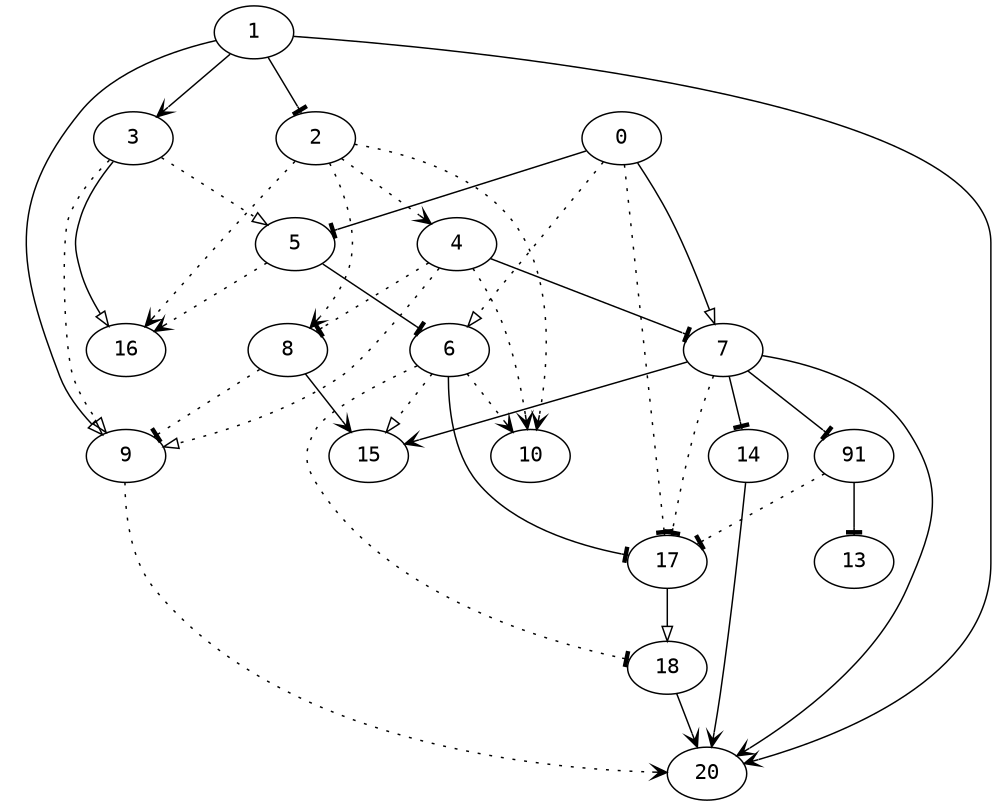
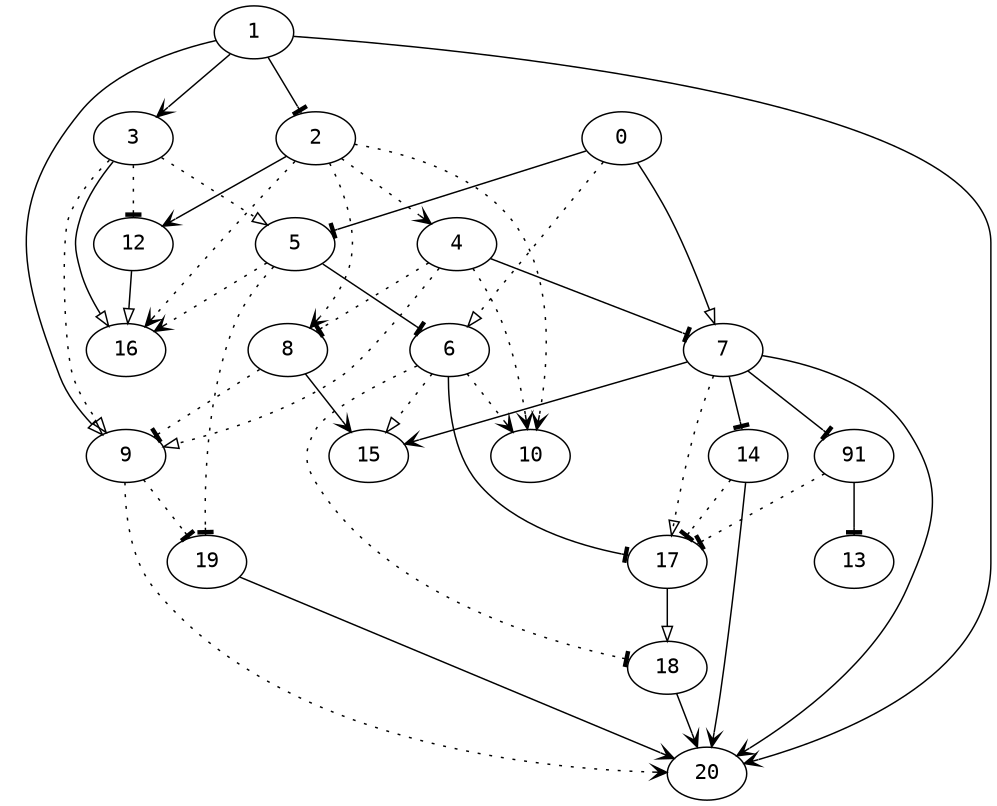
node "12": added
edge "0" -> "17": now "14" -> "17"
edge "7" -> "17": arrowhead tee -> onormal
node "19": added
